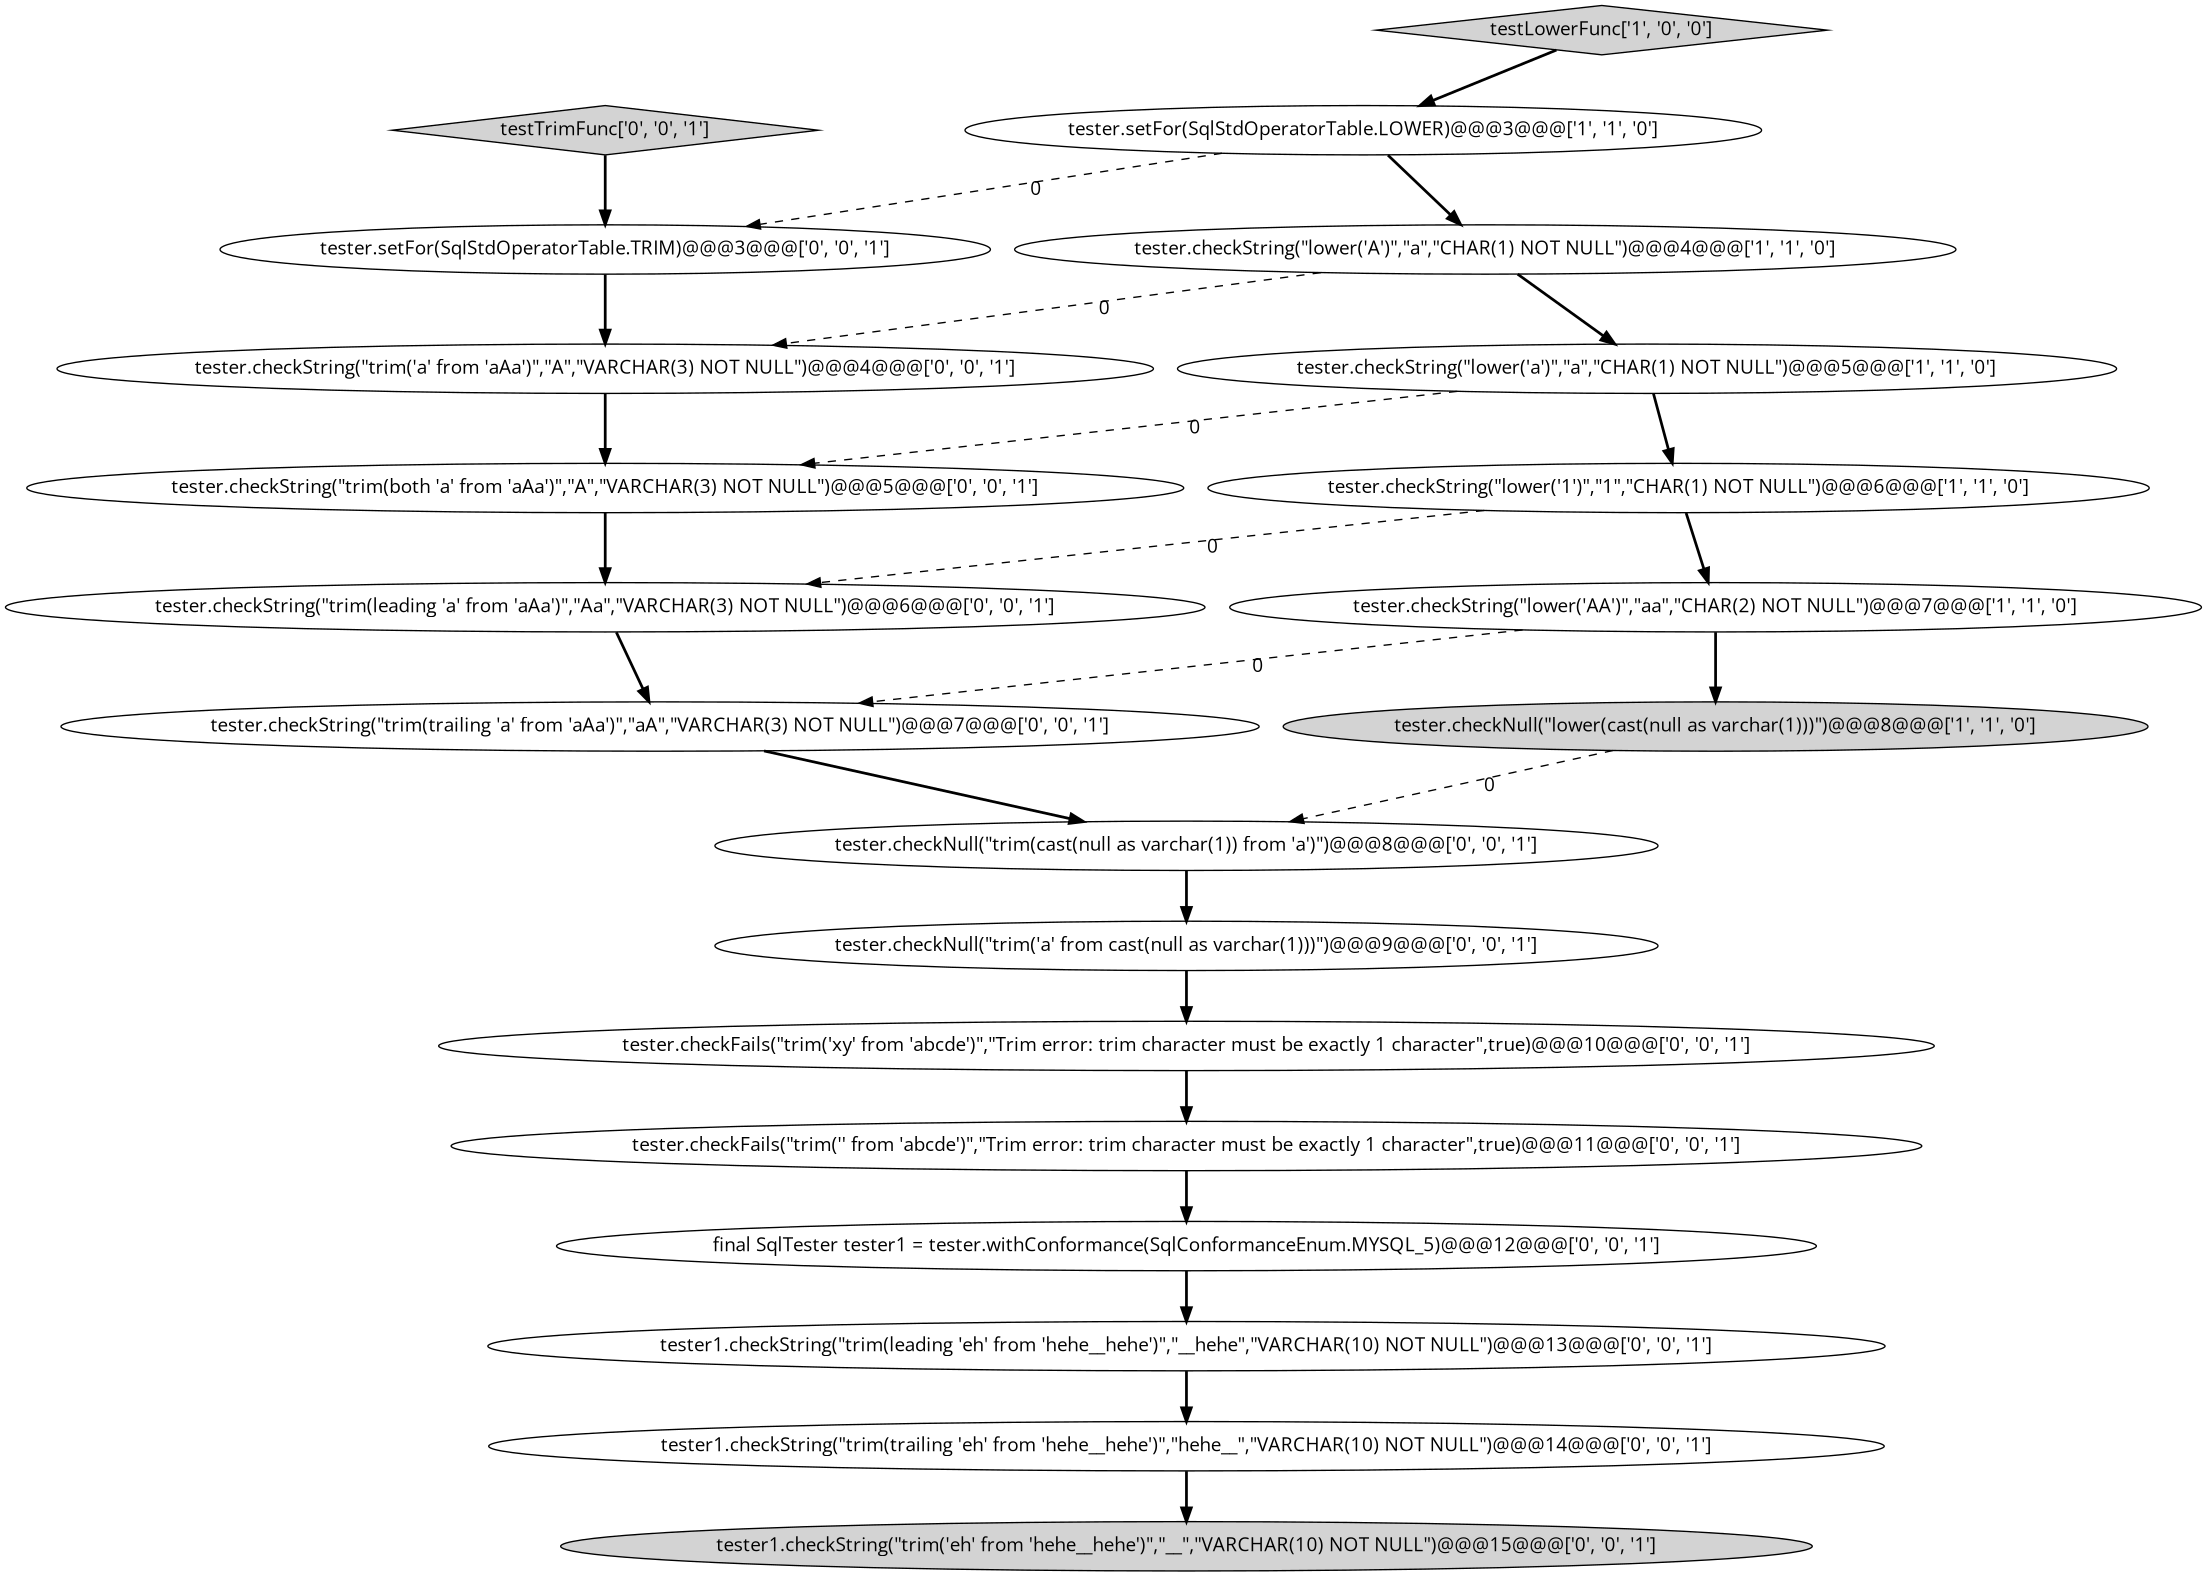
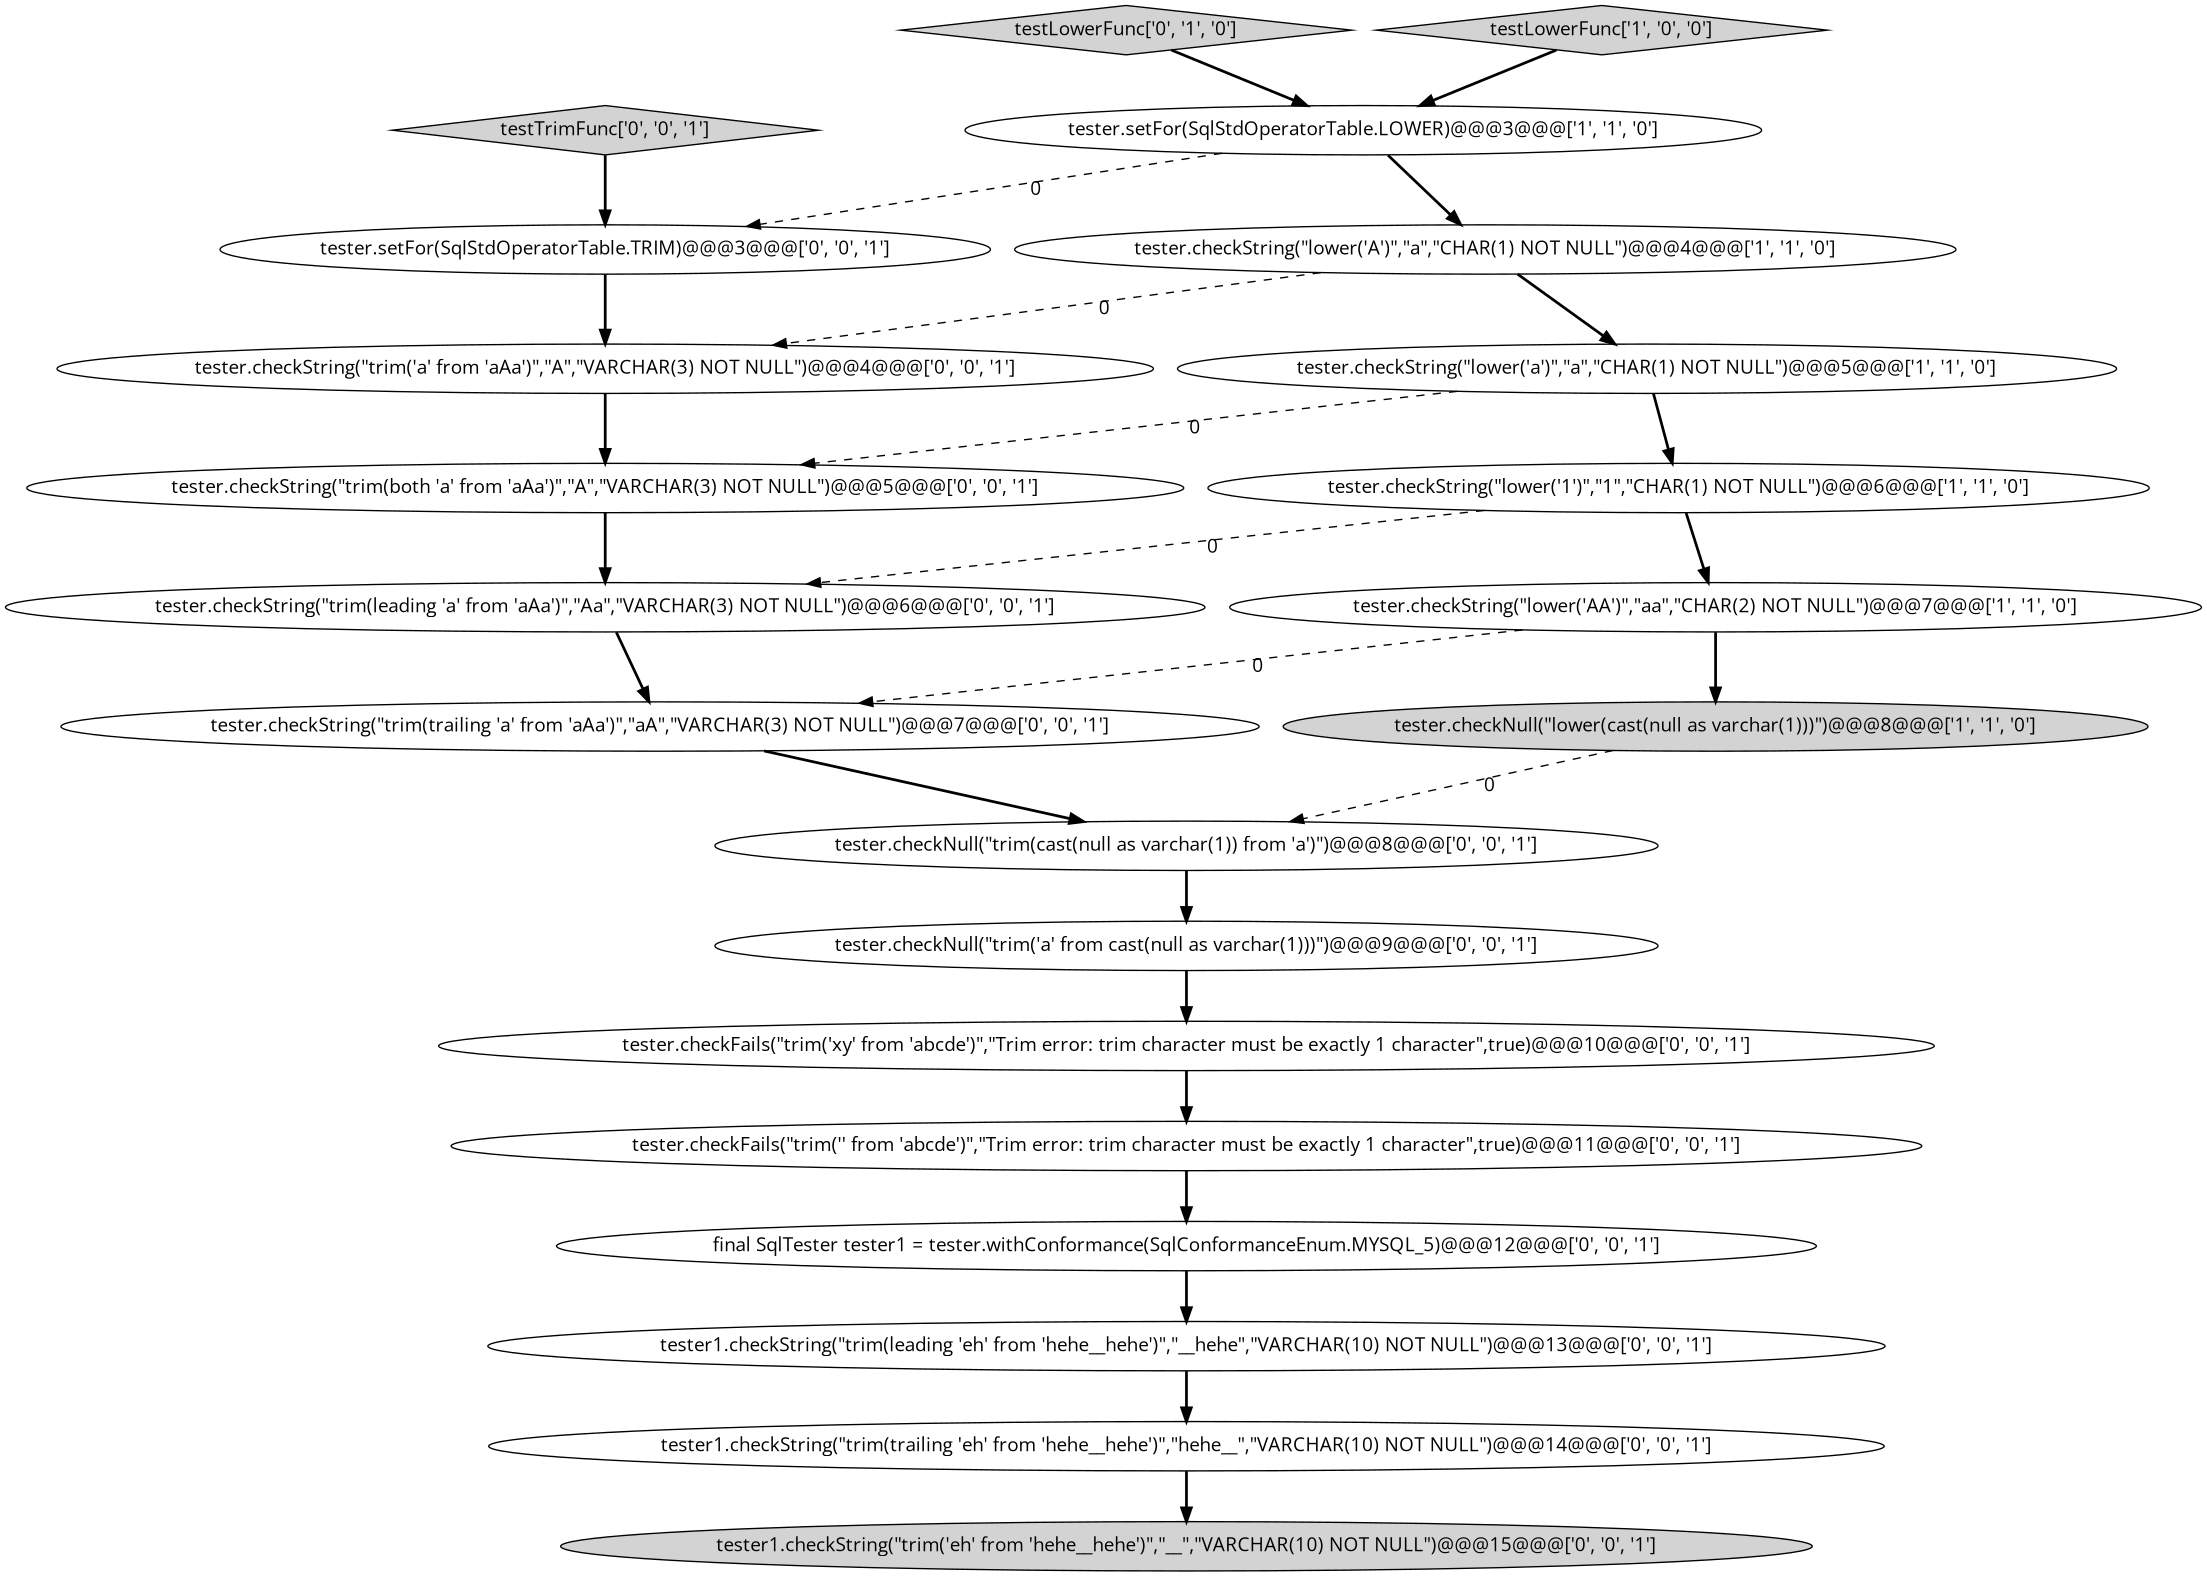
node "testLowerFunc['0', '1', '0']": added
